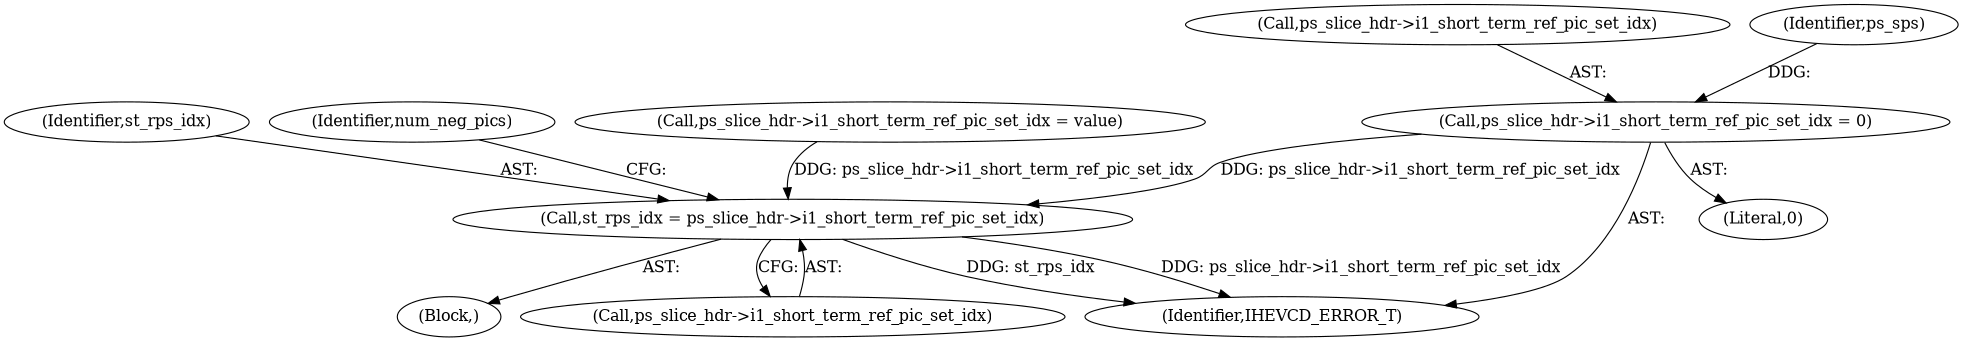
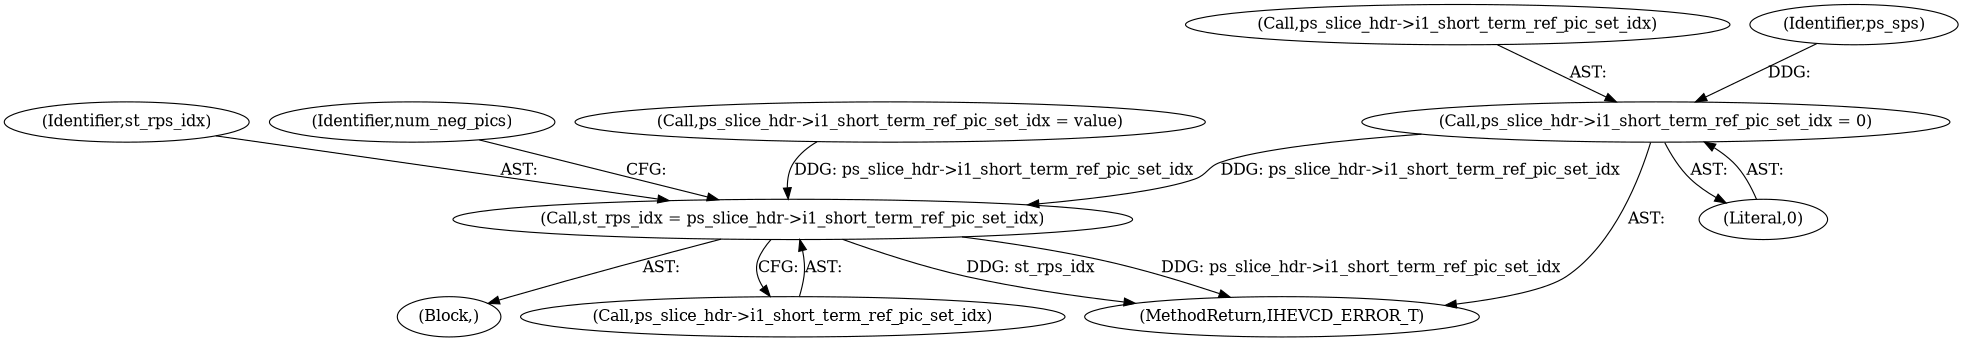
edge "(Literal,0)" -> "(Call,ps_slice_hdr->i1_short_term_ref_pic_set_idx = 0)": added, label "AST:"
node "(Identifier,IHEVCD_ERROR_T)": label "(Identifier,IHEVCD_ERROR_T)" -> "(MethodReturn,IHEVCD_ERROR_T)"
